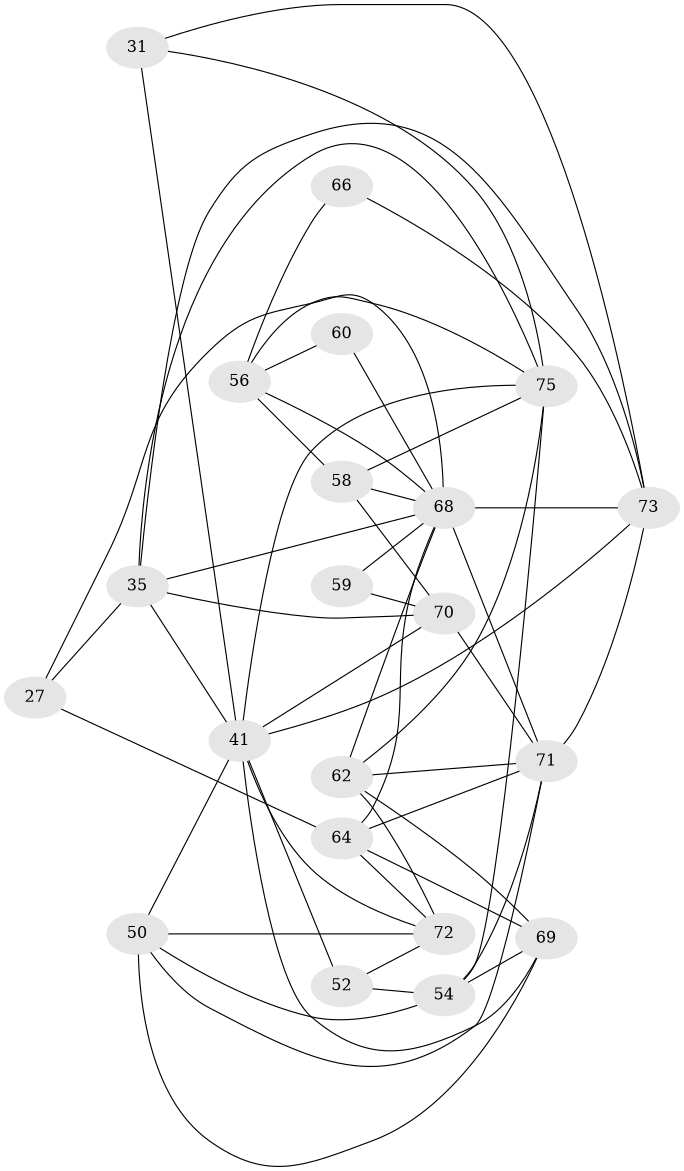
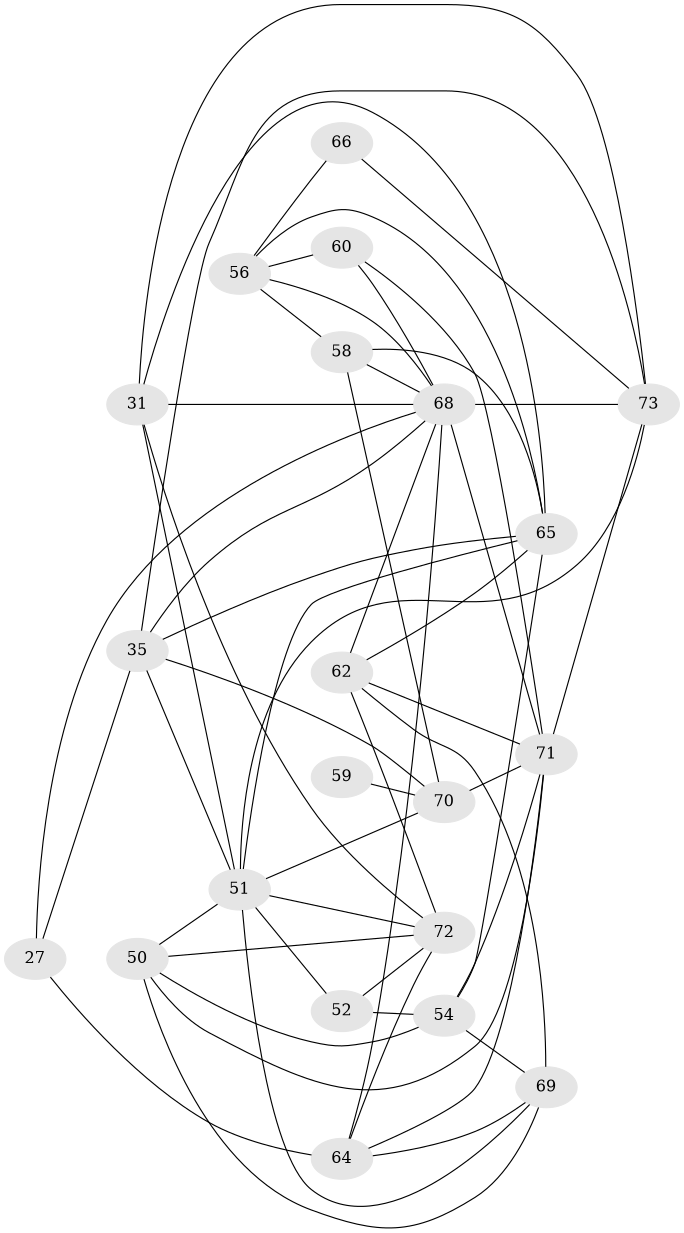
node "75": label "75" -> "65"
edge "60" -- "71": added
edge "68" -- "59": now "68" -- "31"
edge "31" -- "72": added
node "41": label "41" -> "51"
